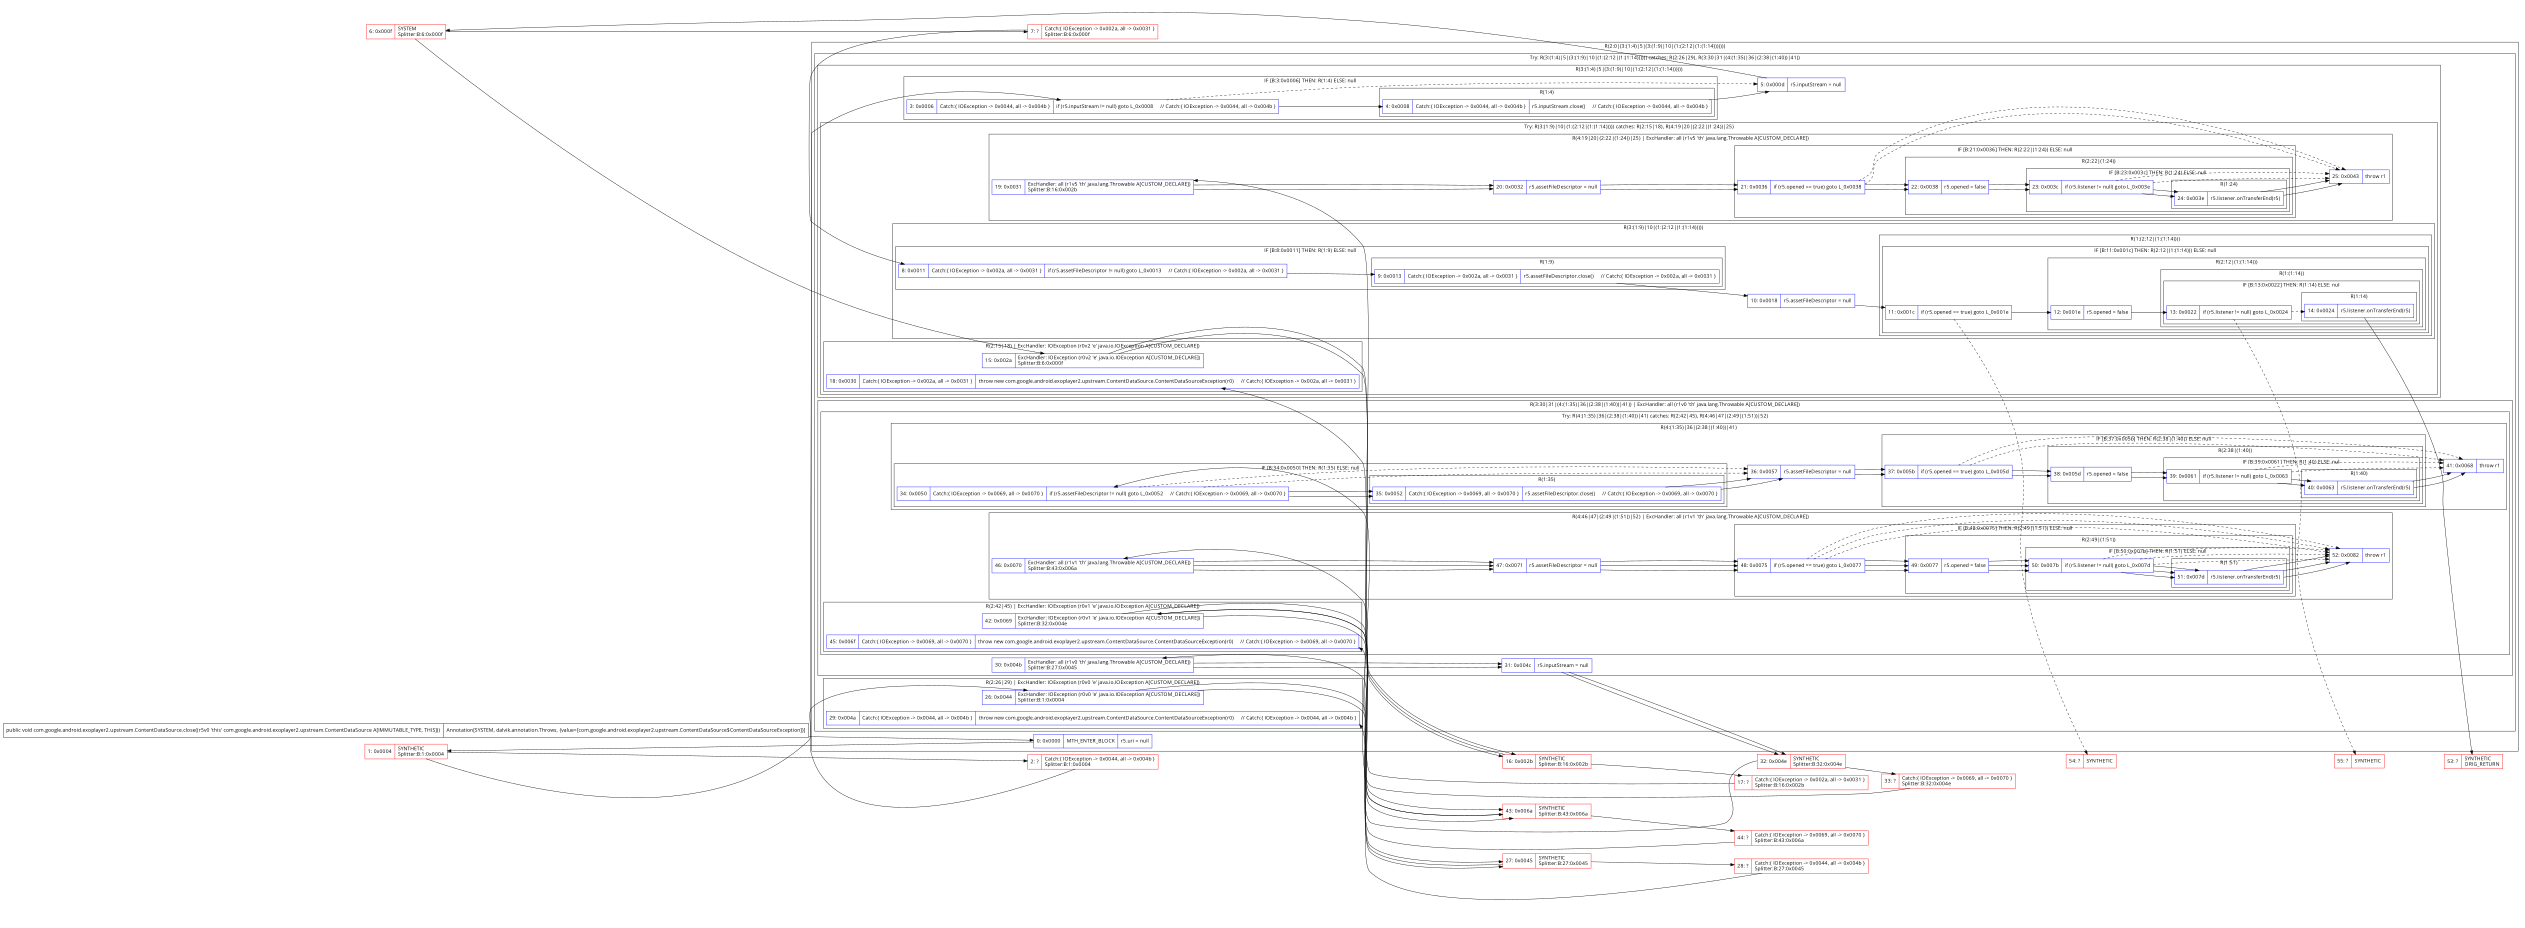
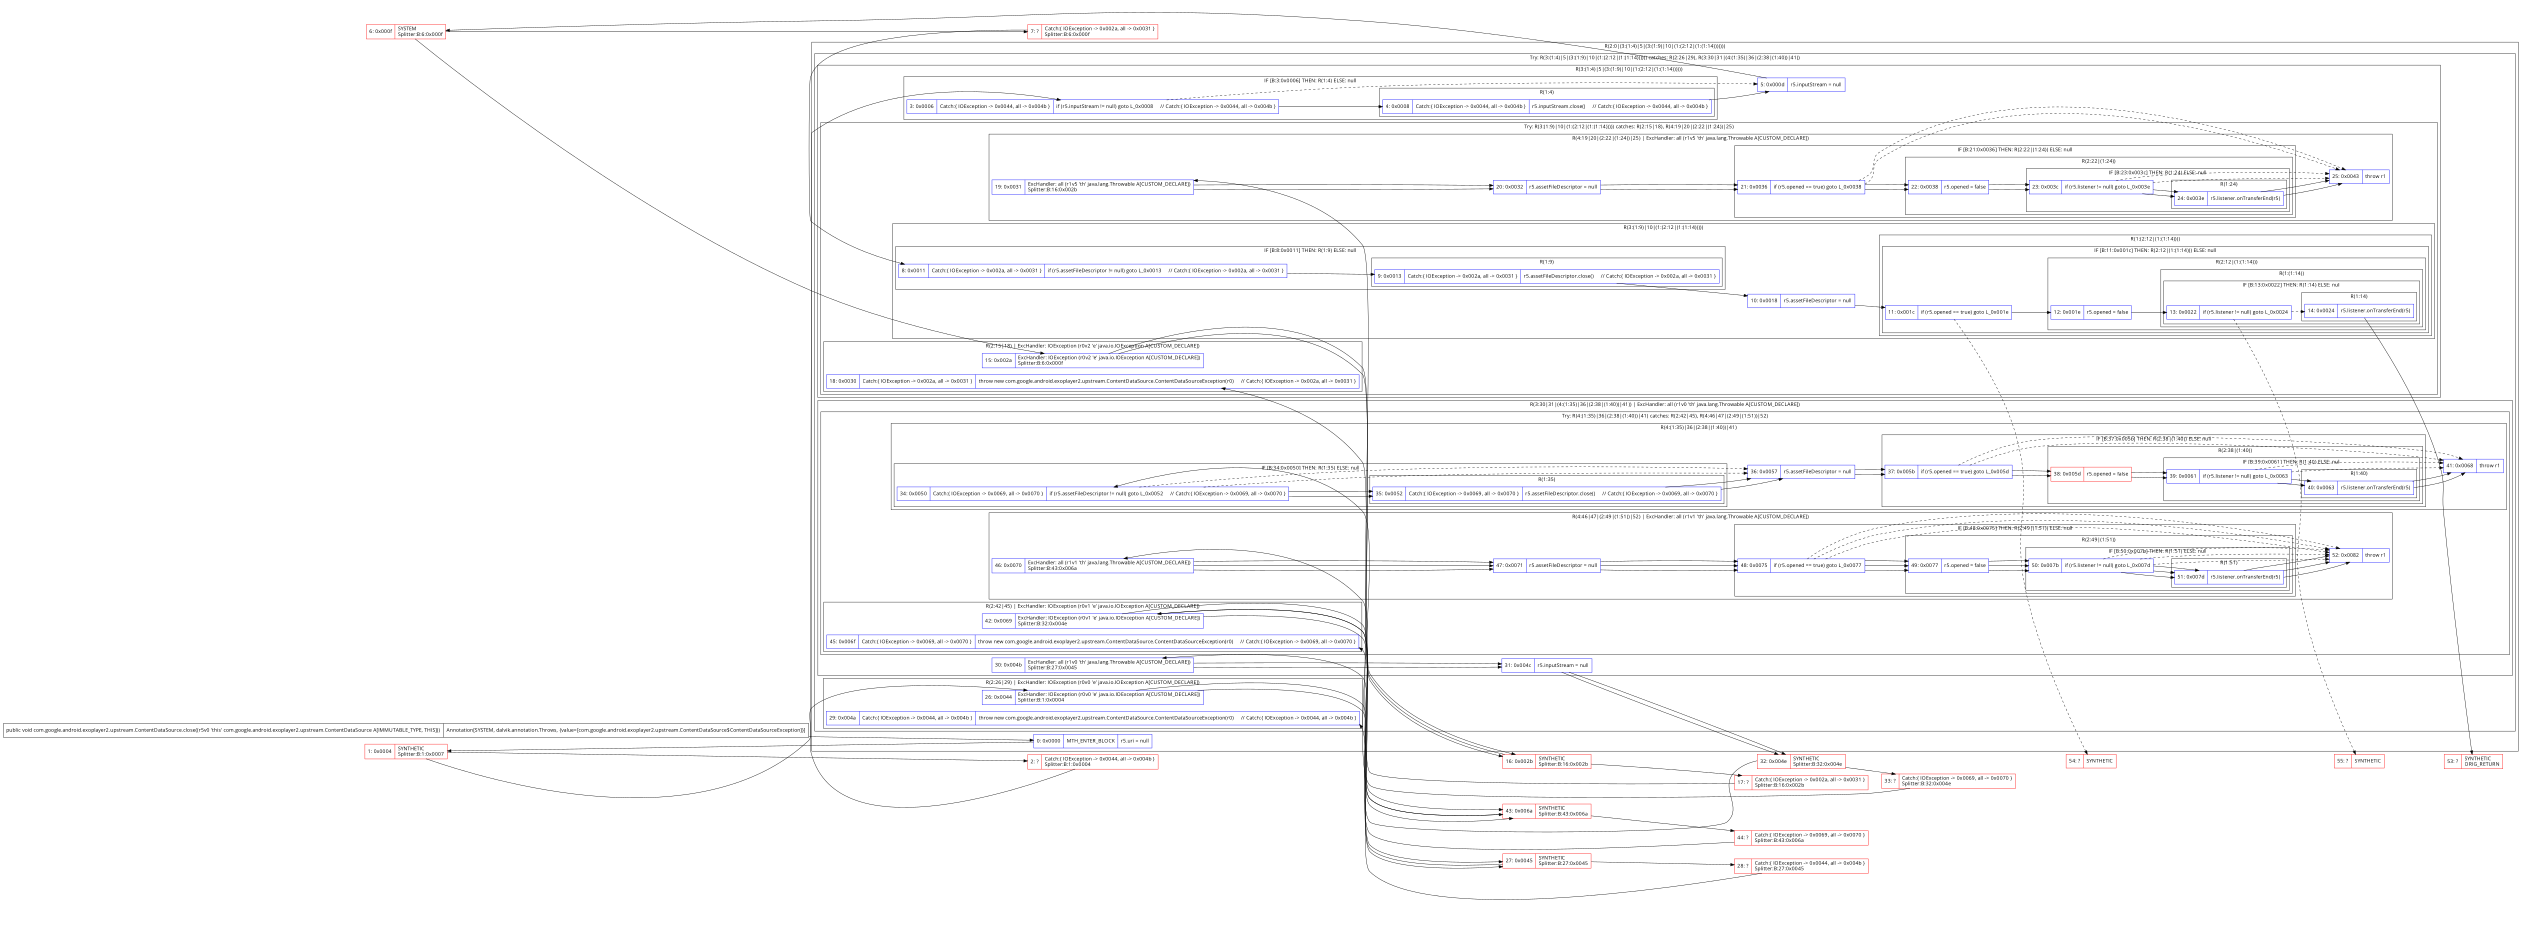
node "38: 0x005d": color blue -> red
node "1: 0x0004": text "Splitter:B:1:0x0004" -> "Splitter:B:1:0x0007"
